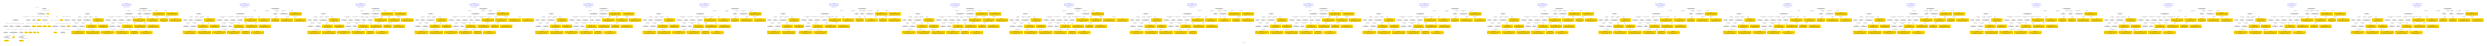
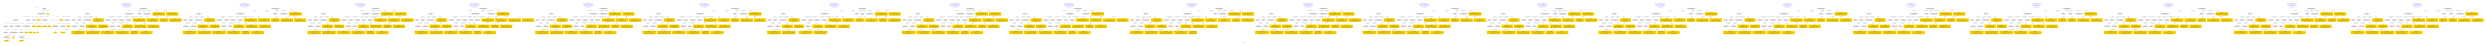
node "AquisitionDate": fillcolor lightgray -> gold
